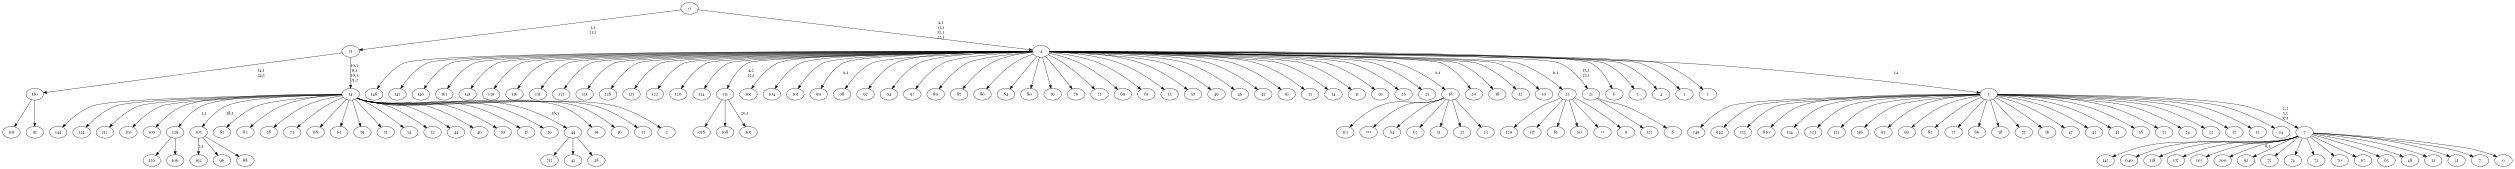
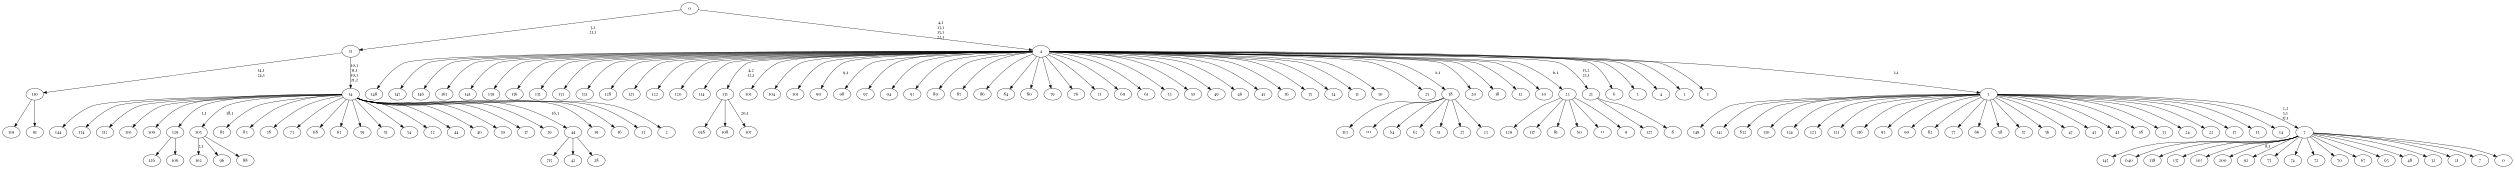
node "26": removed
node "942": label "942" -> "142"
node "132": label "132" -> "832"
node "830": label "830" -> "130"
